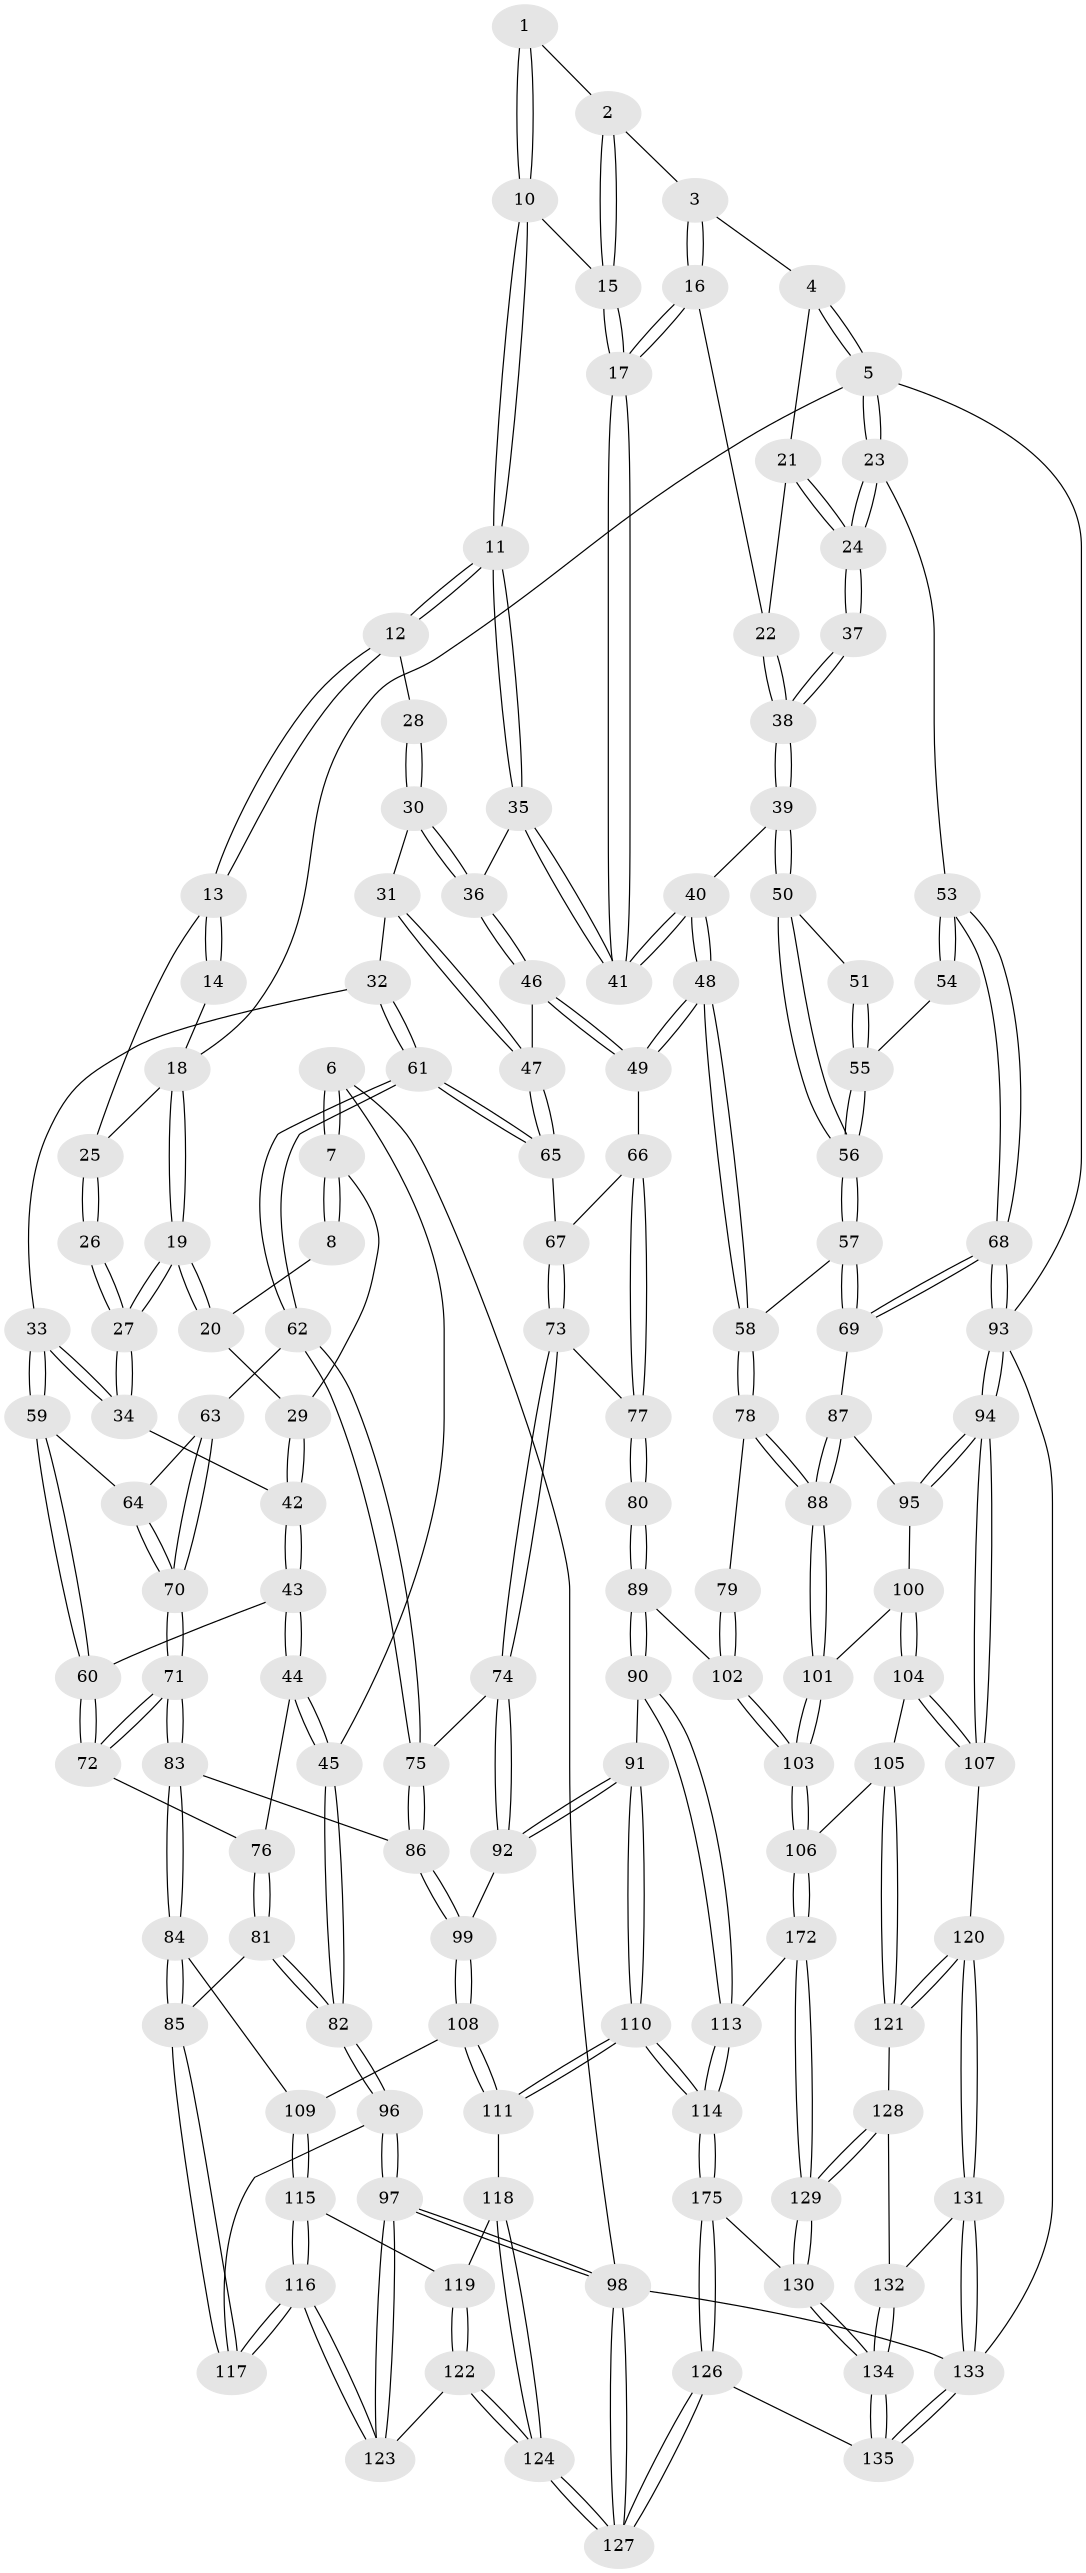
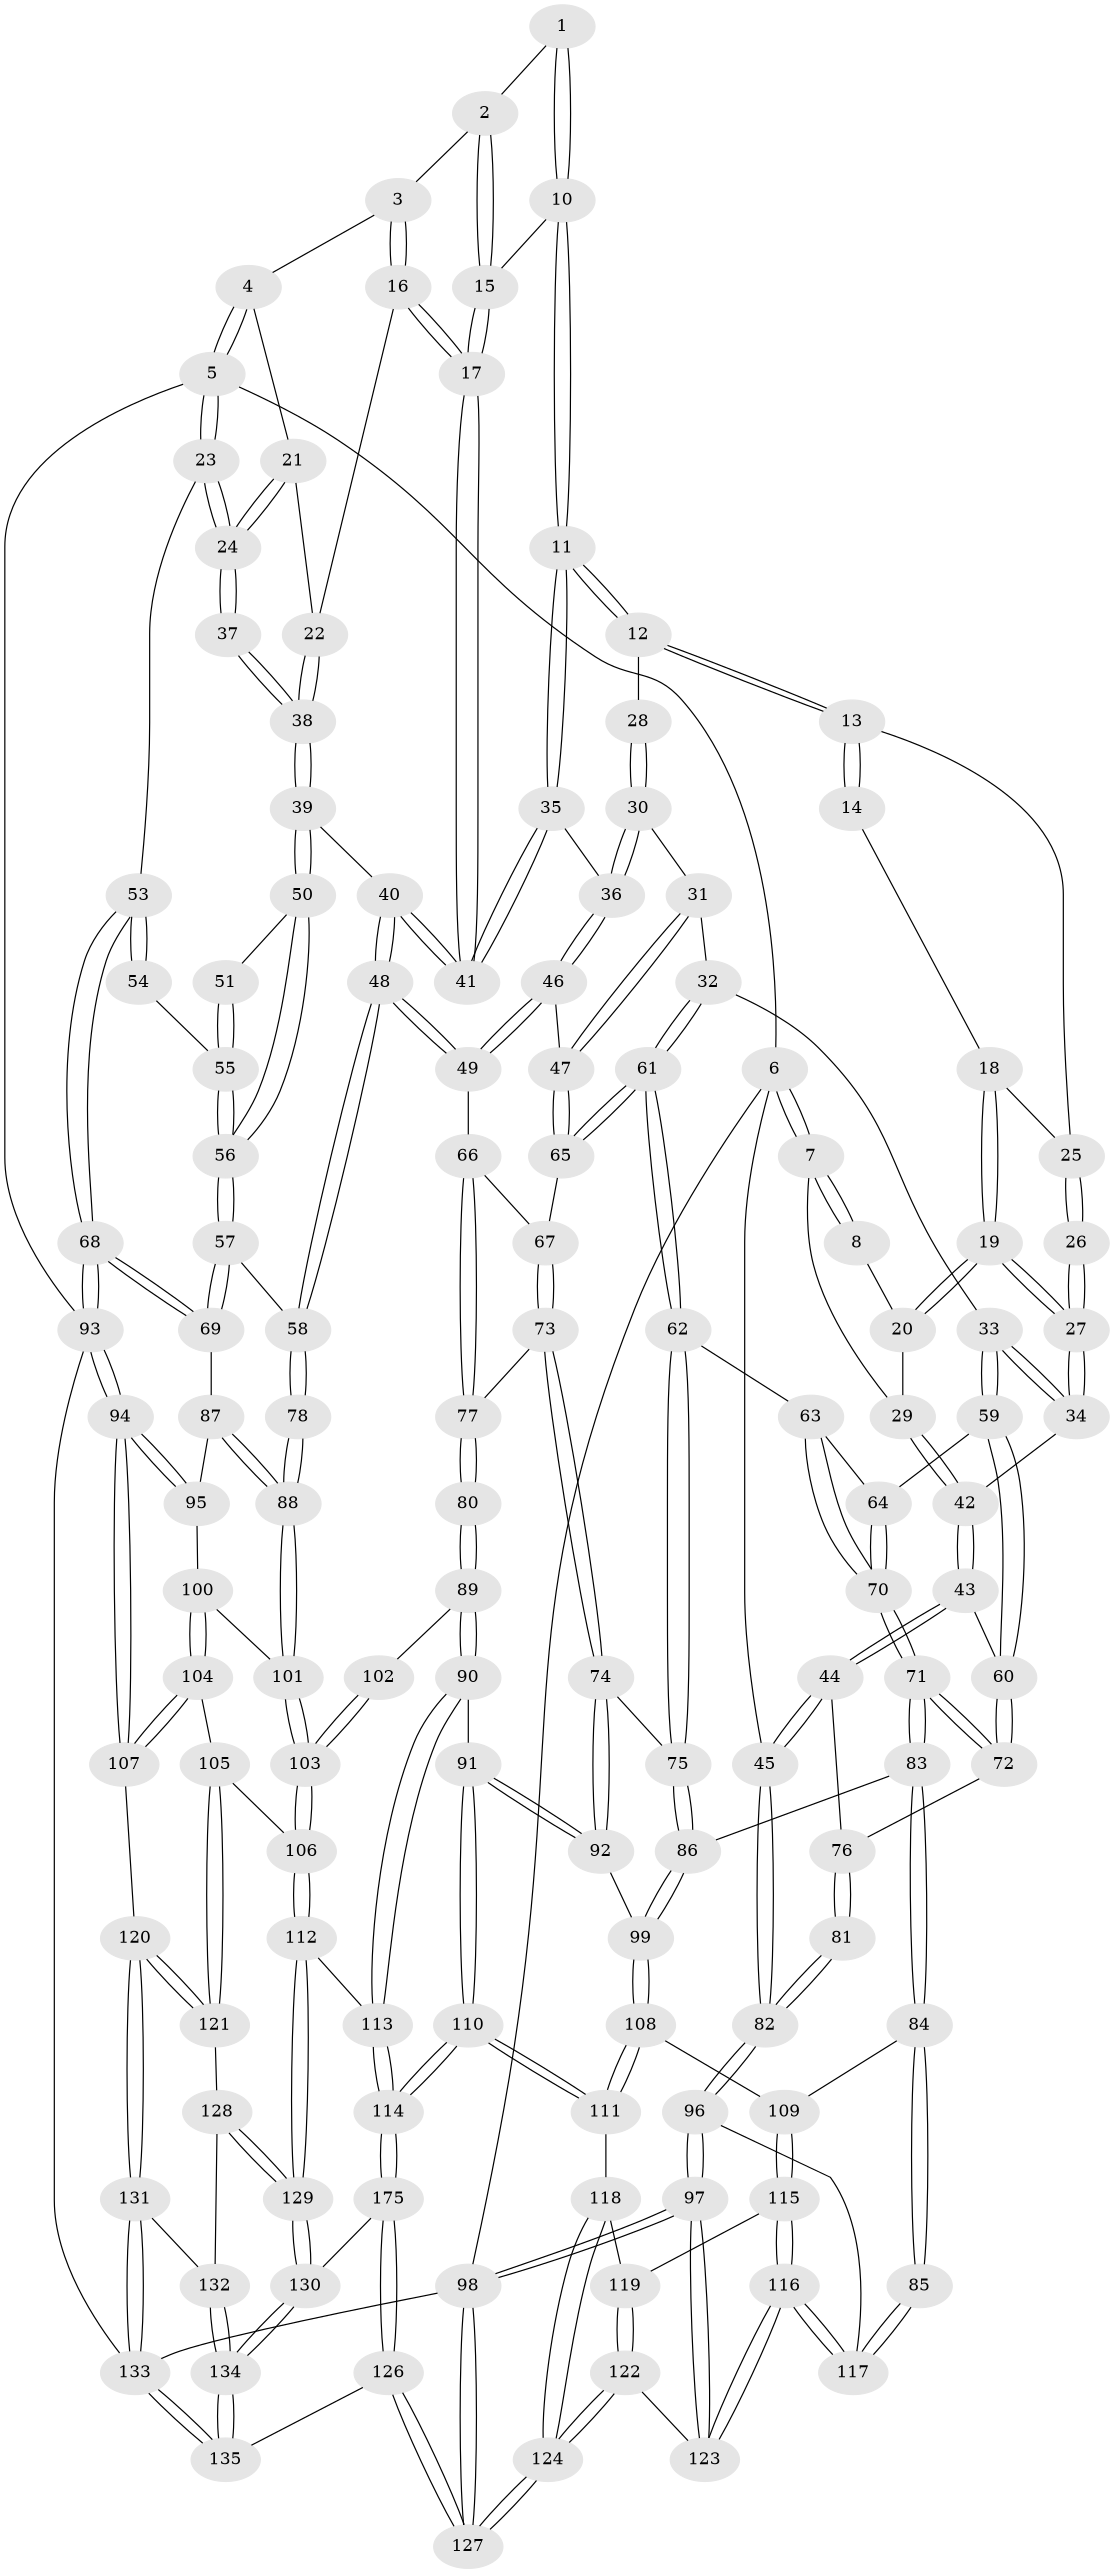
edge "5" -- "18": now "5" -- "6"
node "79": removed
node "172": label "172" -> "112"
edge "81" -- "85": removed
